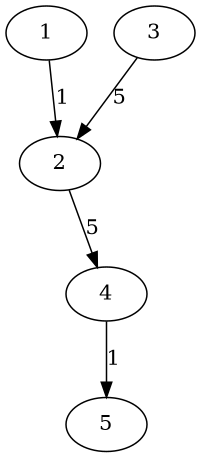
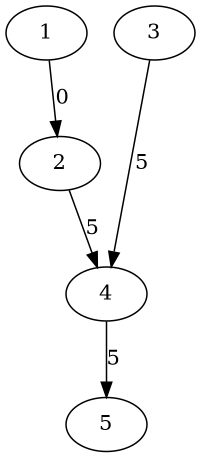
edge "3" -> "2": now "3" -> "4"
edge "1" -> "2": label "1" -> "0"
edge "4" -> "5": label "1" -> "5"
